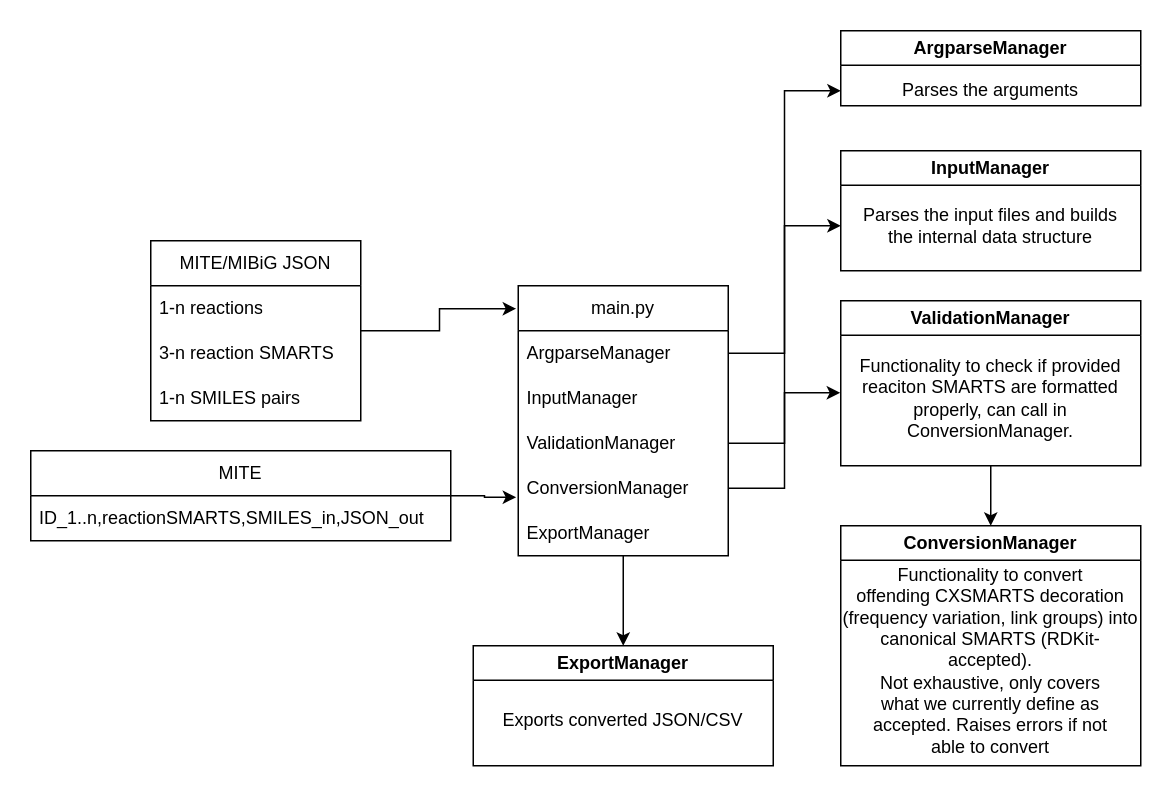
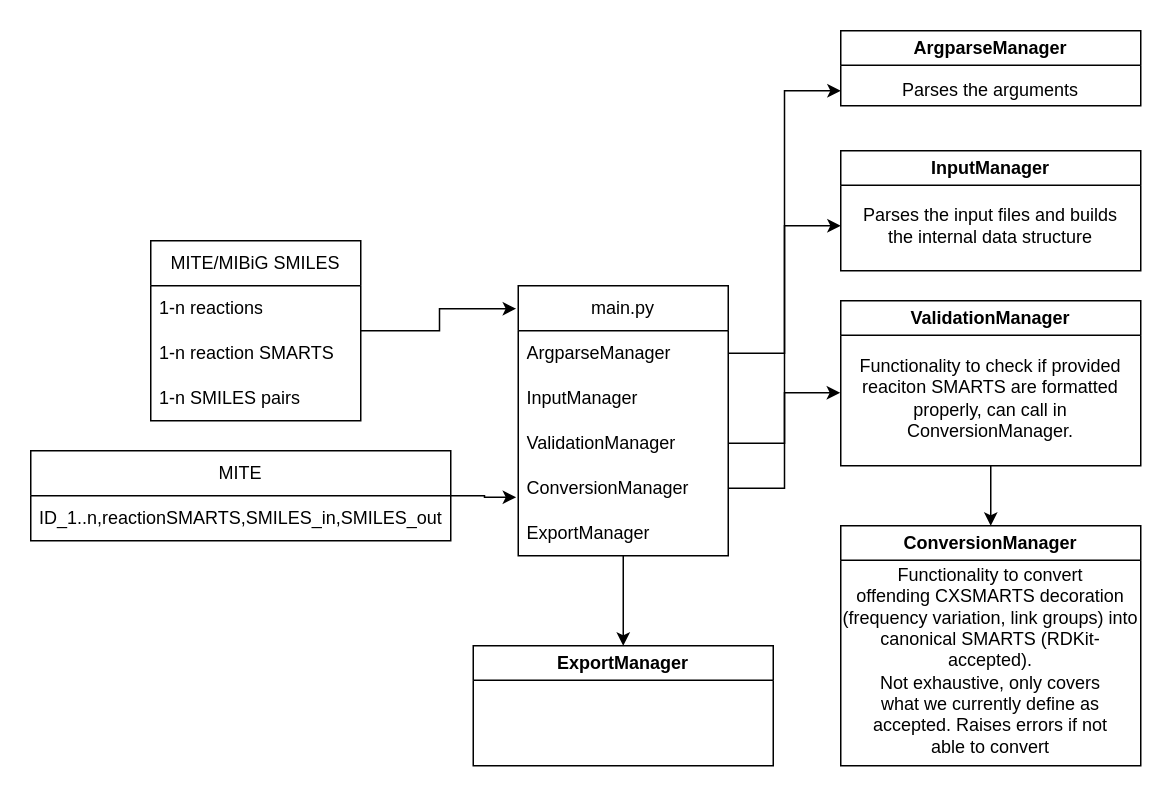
node "MITE/MIBiG JSON": label "MITE/MIBiG JSON" -> "MITE/MIBiG SMILES"
node "3-n reaction SMARTS": label "3-n reaction SMARTS" -> "1-n reaction SMARTS"
node "ID_1..n,reactionSMARTS,SMILES_in,JSON_out": label "ID_1..n,reactionSMARTS,SMILES_in,JSON_out" -> "ID_1..n,reactionSMARTS,SMILES_in,SMILES_out"
node "Exports converted JSON/CSV": removed
